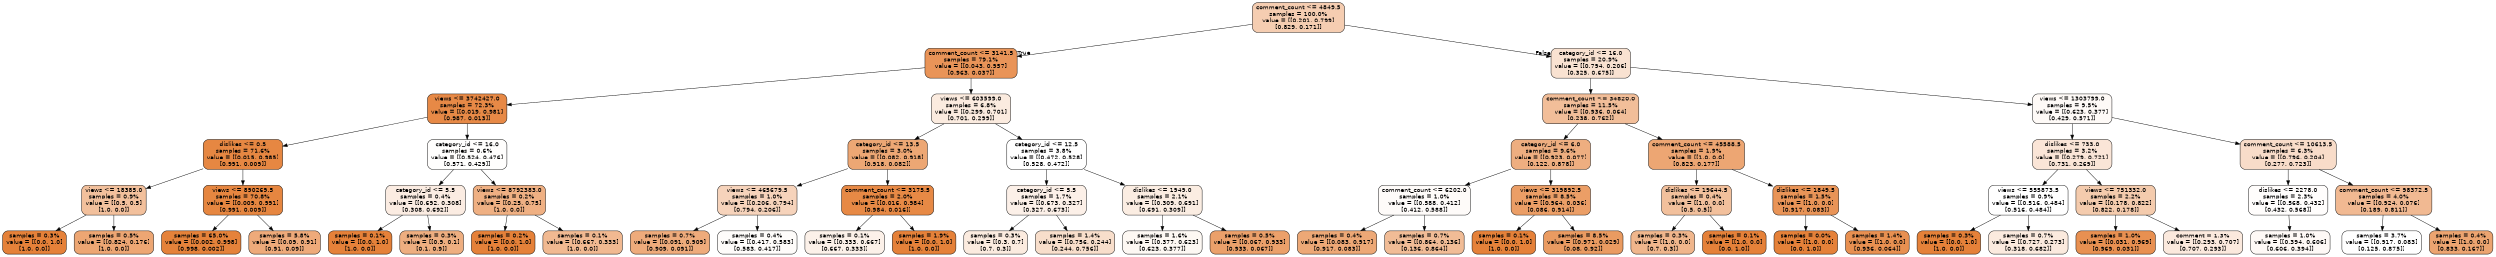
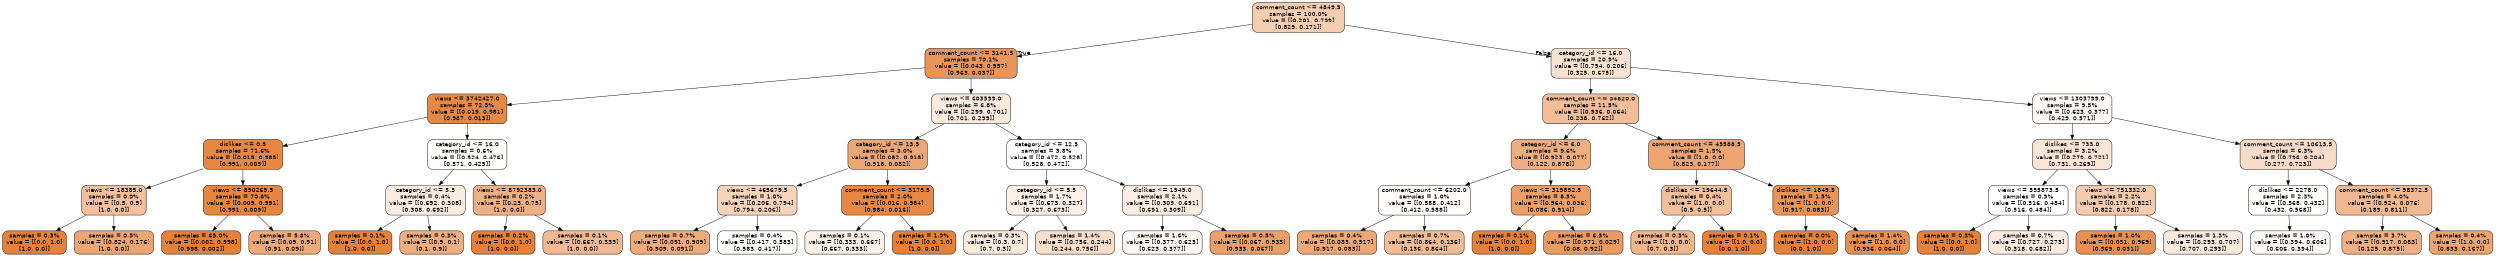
node "samples = 8.5% value = [[0.971, 0.029] [0.08, 0.92]]": label "samples = 8.5% value = [[0.971, 0.029] [0.08, 0.92]]" -> "samples = 6.5% value = [[0.971, 0.029] [0.08, 0.92]]"
node "comment = 1.3% value = [[0.293, 0.707] [0.707, 0.293]]": label "comment = 1.3% value = [[0.293, 0.707] [0.707, 0.293]]" -> "samples = 1.3% value = [[0.293, 0.707] [0.707, 0.293]]"
node "samples = 3.7% value = [[0.917, 0.083] [0.125, 0.875]]": fillcolor #ffffff -> #efb083
